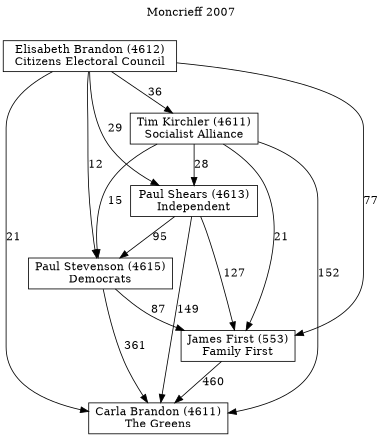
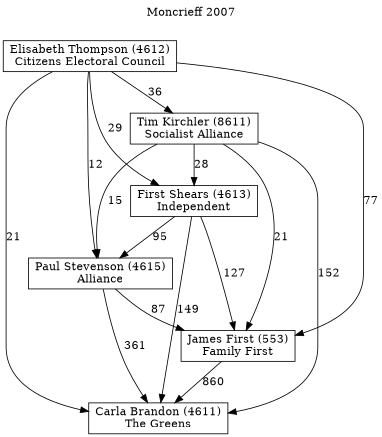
node "Elisabeth Brandon (4612) Citizens Electoral Council": label "Elisabeth Brandon (4612) Citizens Electoral Council" -> "Elisabeth Thompson (4612) Citizens Electoral Council"
node "Tim Kirchler (4611) Socialist Alliance": label "Tim Kirchler (4611) Socialist Alliance" -> "Tim Kirchler (8611) Socialist Alliance"
node "Paul Shears (4613) Independent": label "Paul Shears (4613) Independent" -> "First Shears (4613) Independent"
node "Paul Stevenson (4615) Democrats": label "Paul Stevenson (4615) Democrats" -> "Paul Stevenson (4615) Alliance"
edge "James First (553) Family First" -> "Carla Brandon (4611) The Greens": label "460" -> "860"
